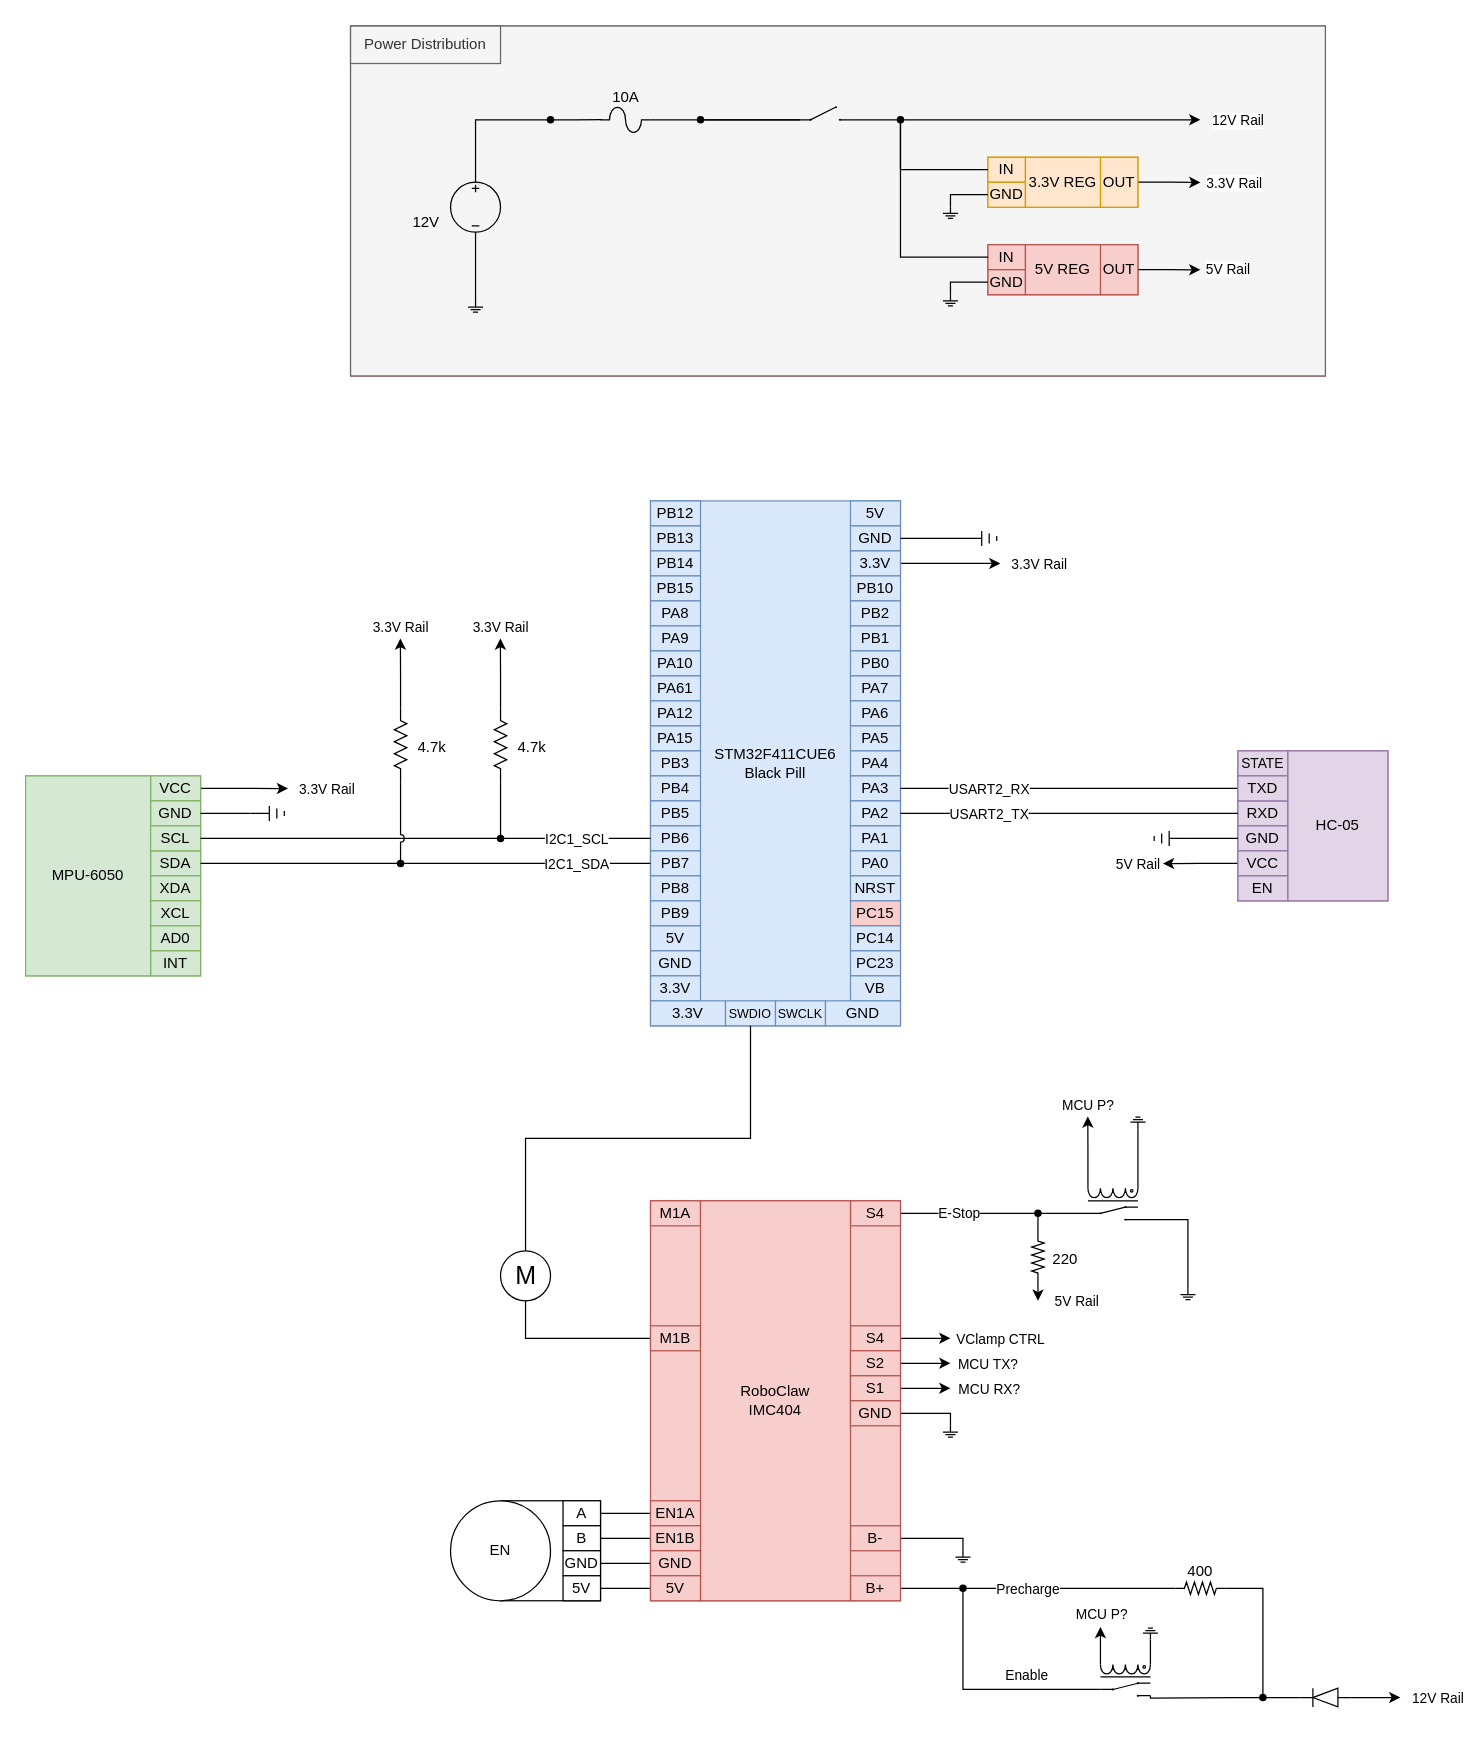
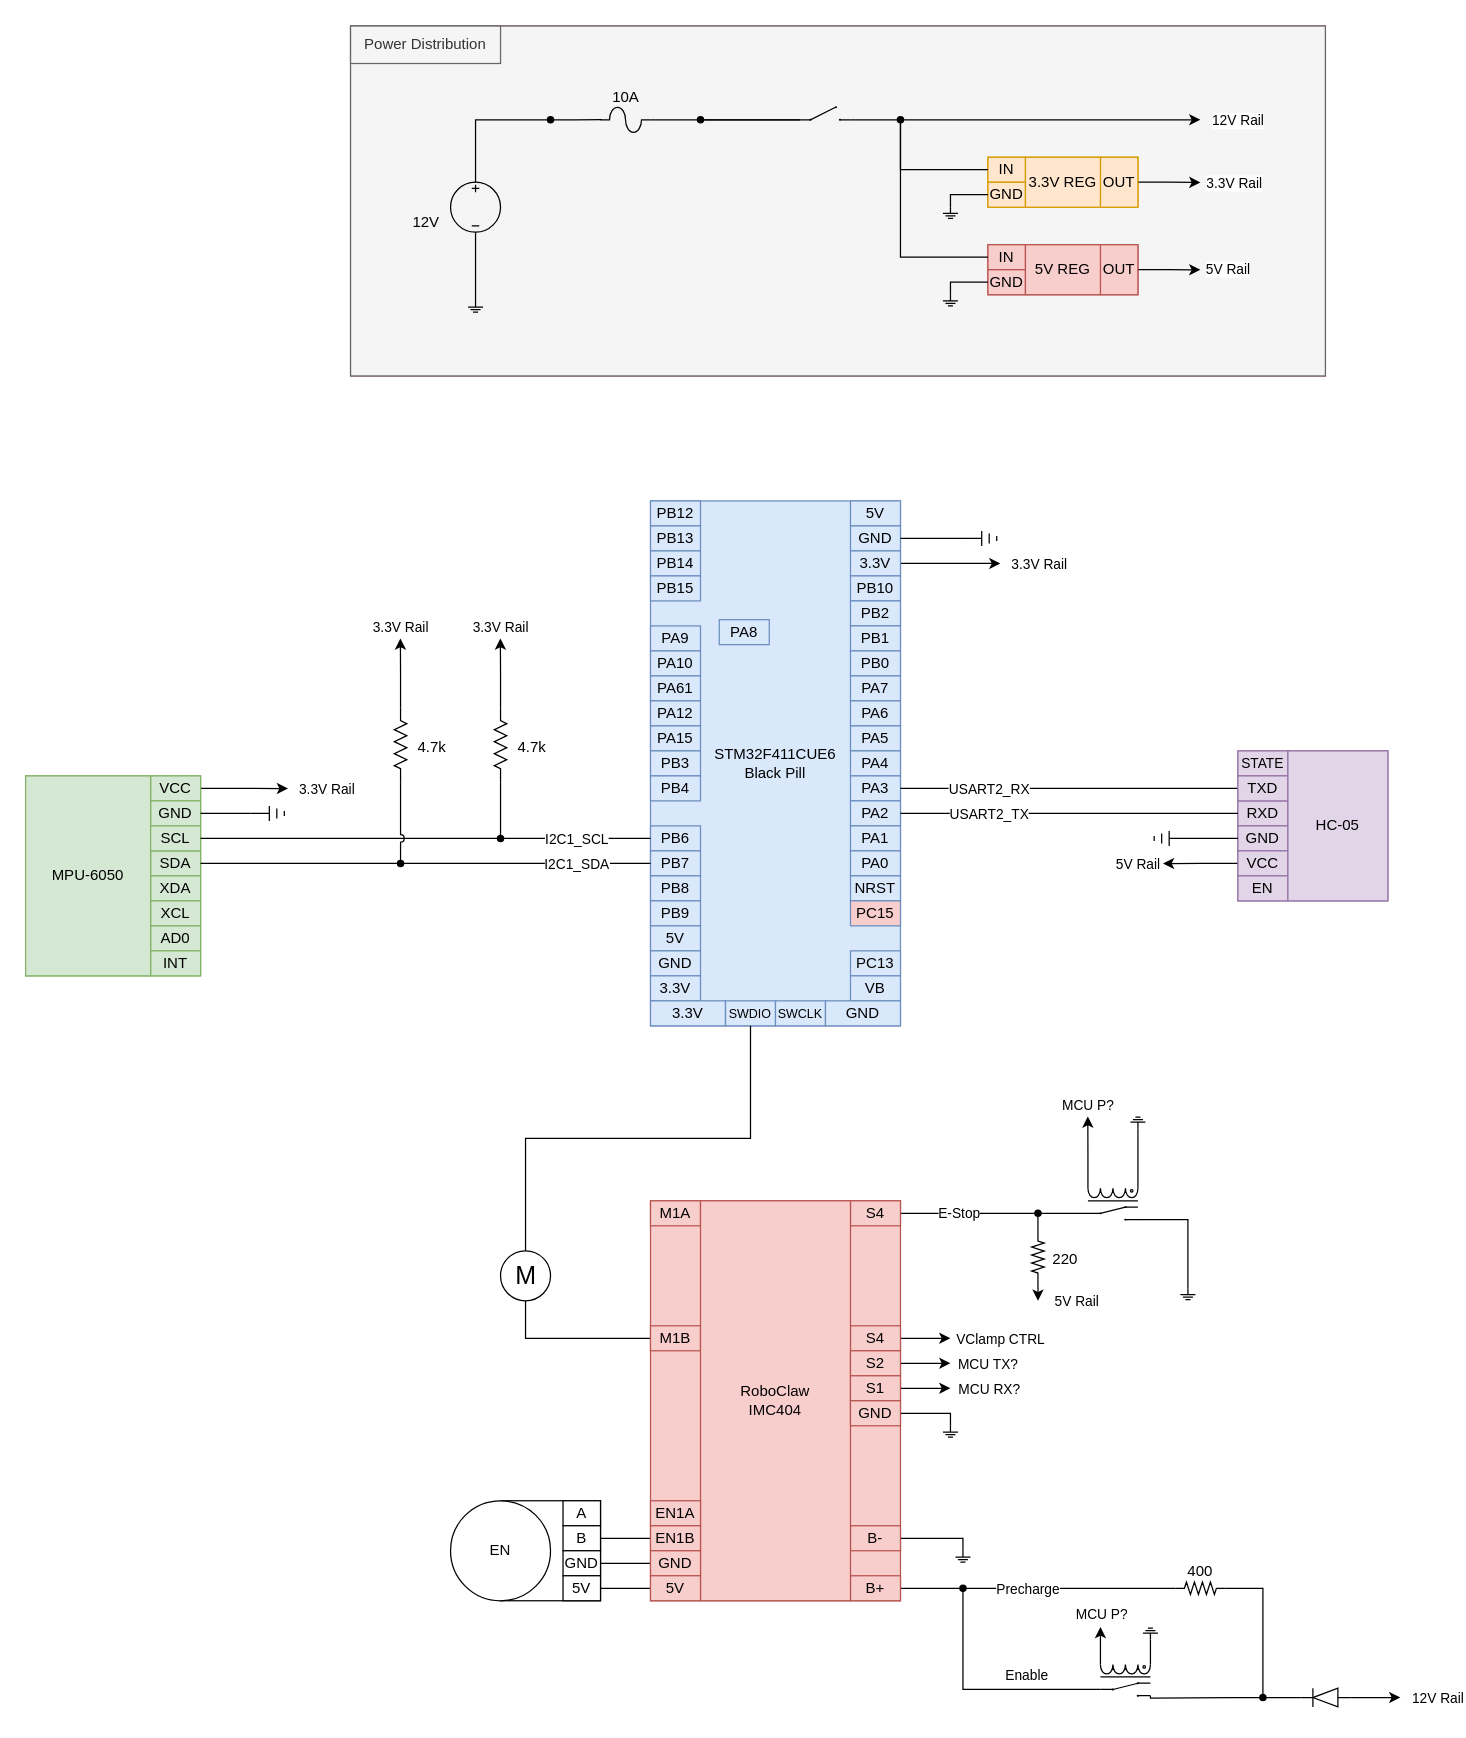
node "PA8": moved (676, 613) -> (744, 632)
node "PB5": removed
node "PC14": removed
node "PC23": label "PC23" -> "PC13"
edge "A" -- "EN1A": removed
